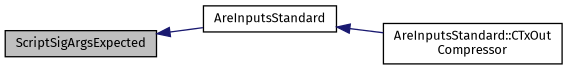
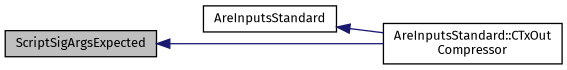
edge "AreInputsStandard" -> "ScriptSigArgsExpected": now "AreInputsStandard::CTxOut Compressor" -> "ScriptSigArgsExpected"
